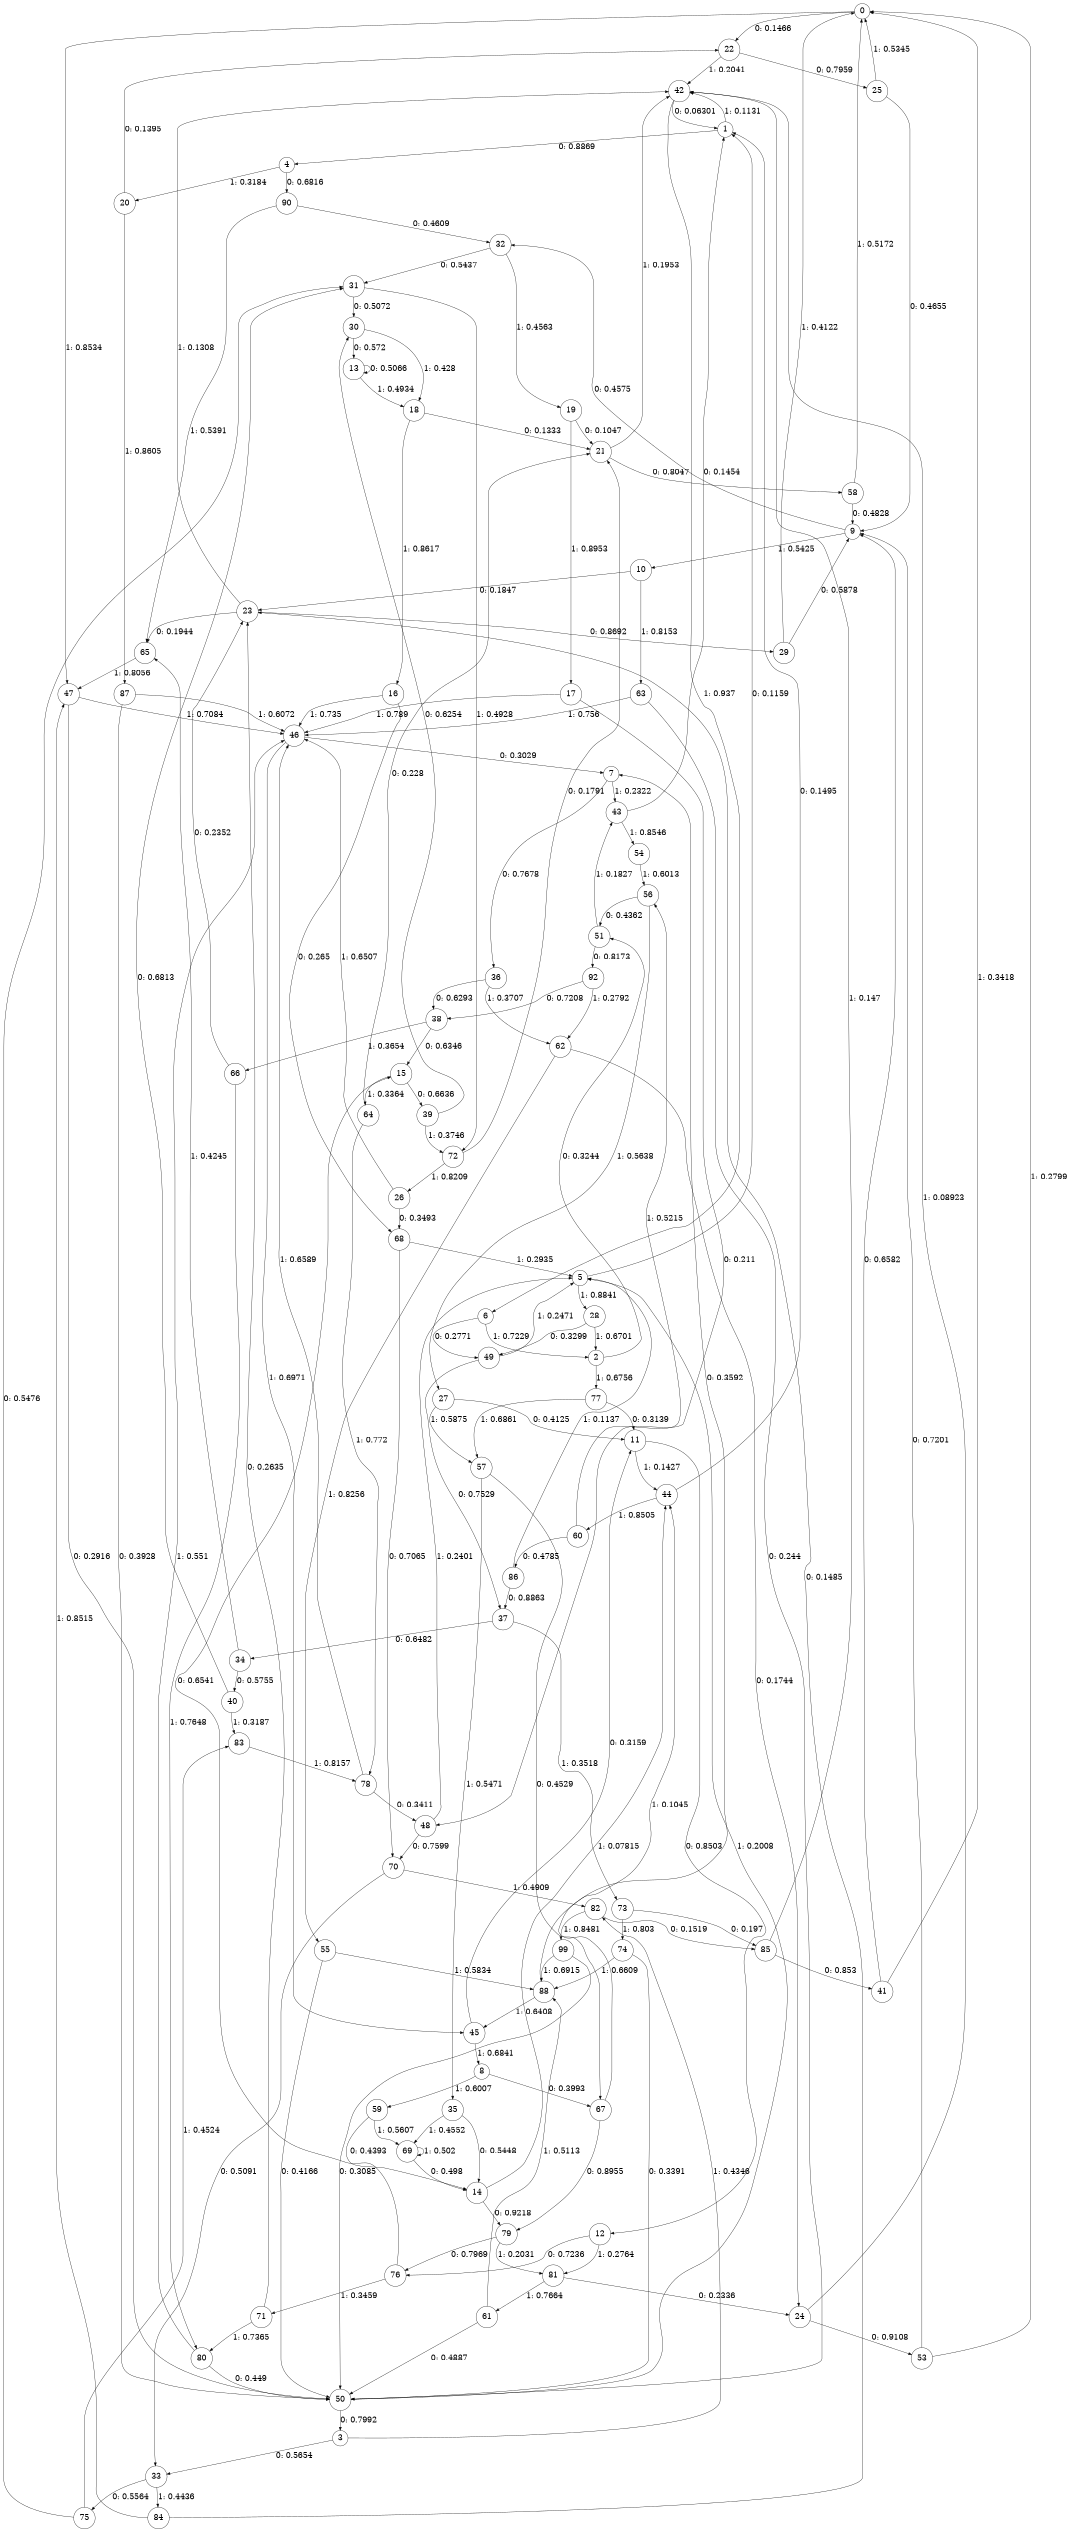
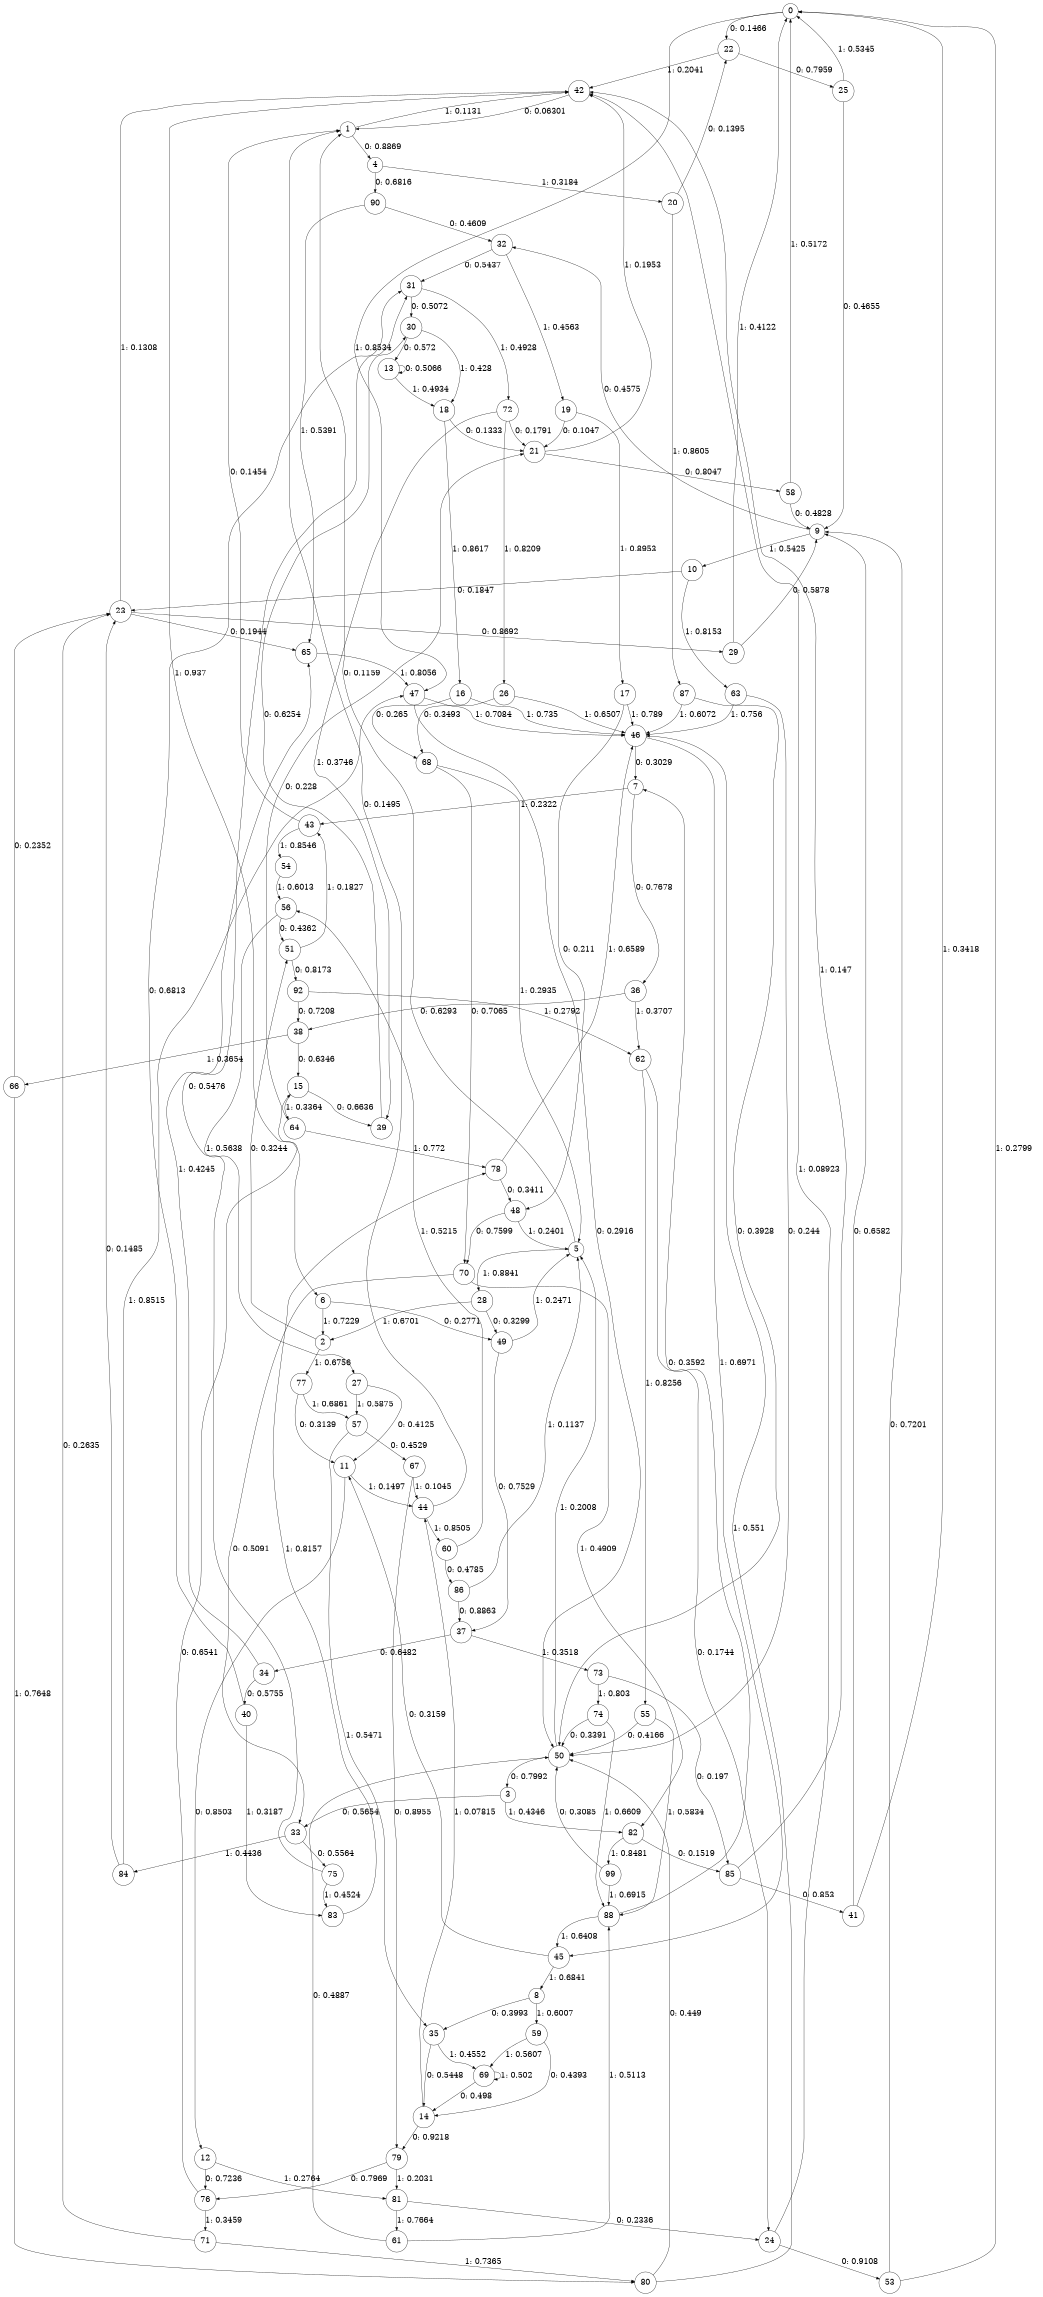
edge "39" -> "72": reversed
edge "11" -> "44": label "1: 0.1427   " -> "1: 0.1497   "
edge "8" -> "67": now "8" -> "35"
